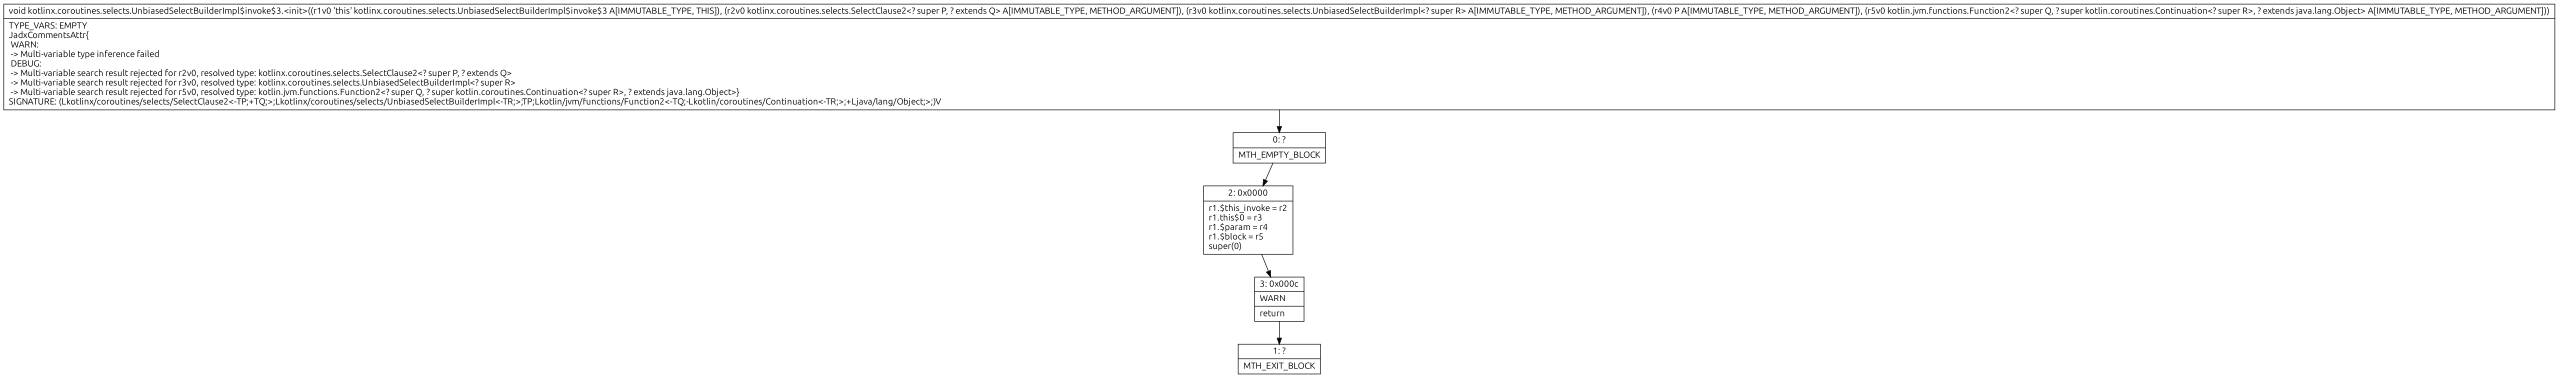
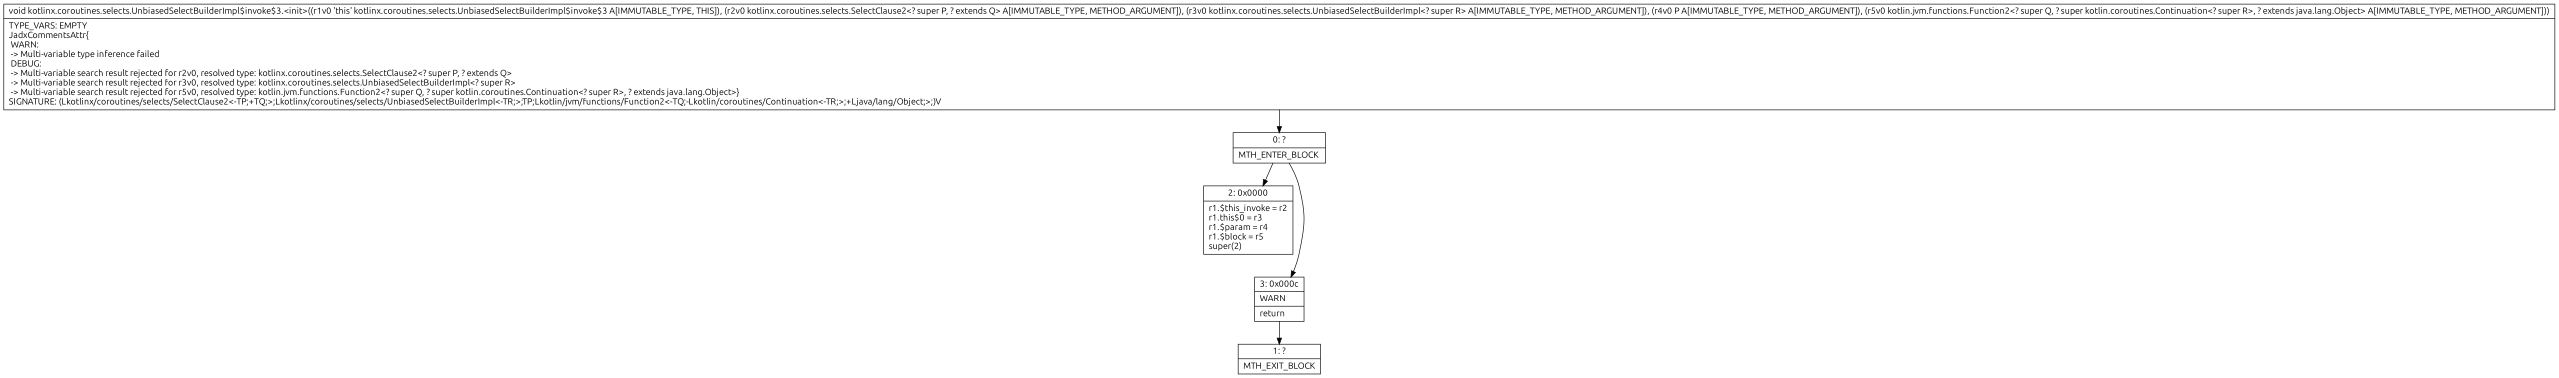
node "0: ?": text "MTH_EMPTY_BLOCK" -> "MTH_ENTER_BLOCK"
node "2: 0x0000": text "super(0)" -> "super(2)"
edge "2: 0x0000" -> "3: 0x000c": now "0: ?" -> "3: 0x000c"
